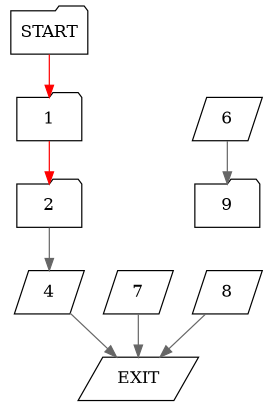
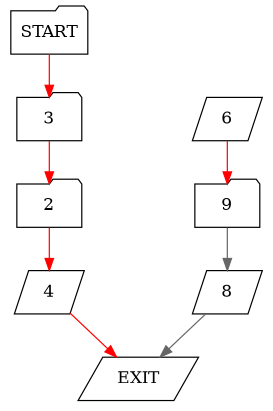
node "1": label "1" -> "3"
edge "6" -> "9": color gray40 -> red
edge "2" -> "4": color gray40 -> red
edge "9" -> "8": added
node "7": removed
edge "4" -> "EXIT": color gray40 -> red
